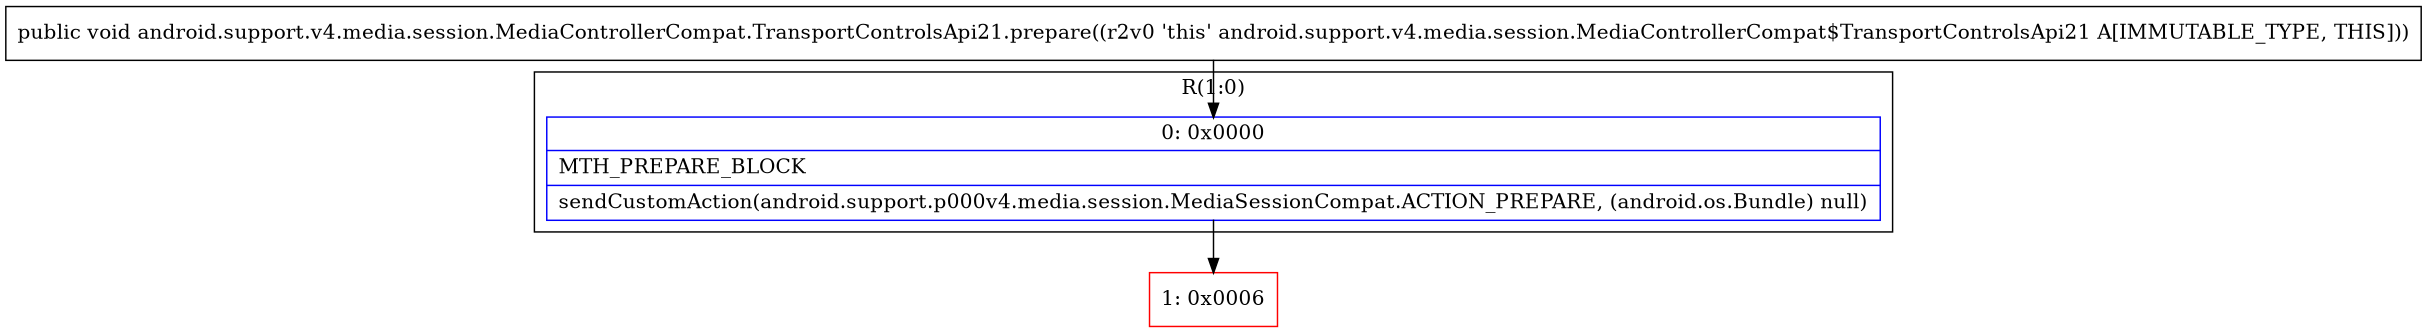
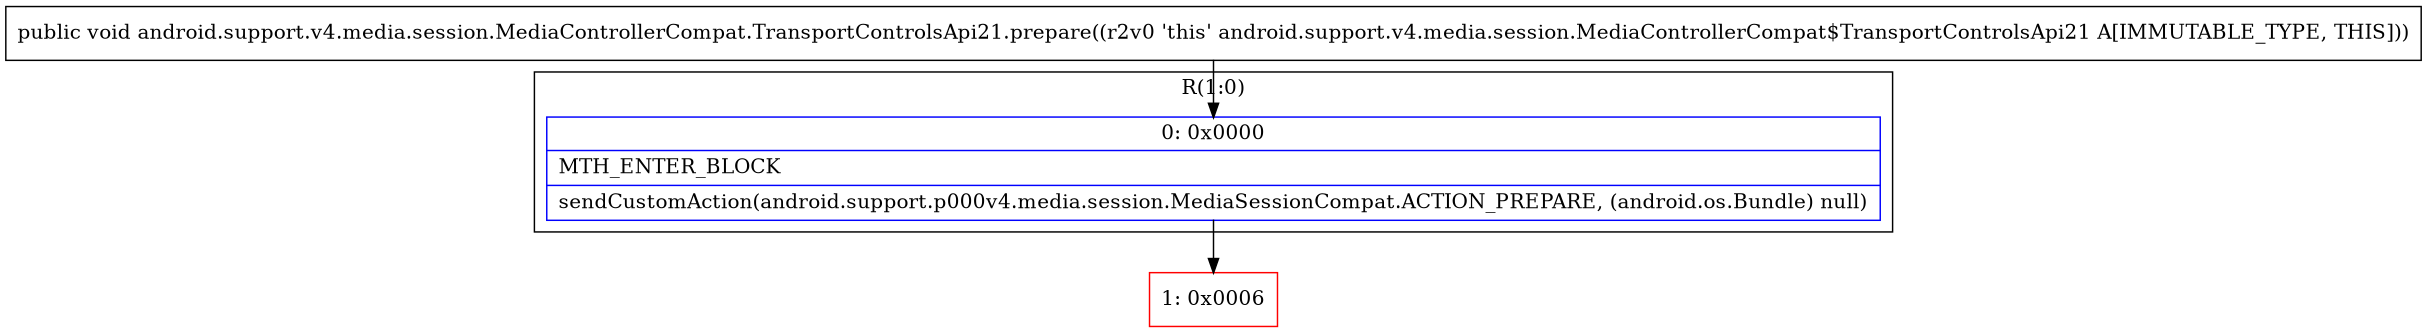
node "0: 0x0000": text "MTH_PREPARE_BLOCK" -> "MTH_ENTER_BLOCK"
